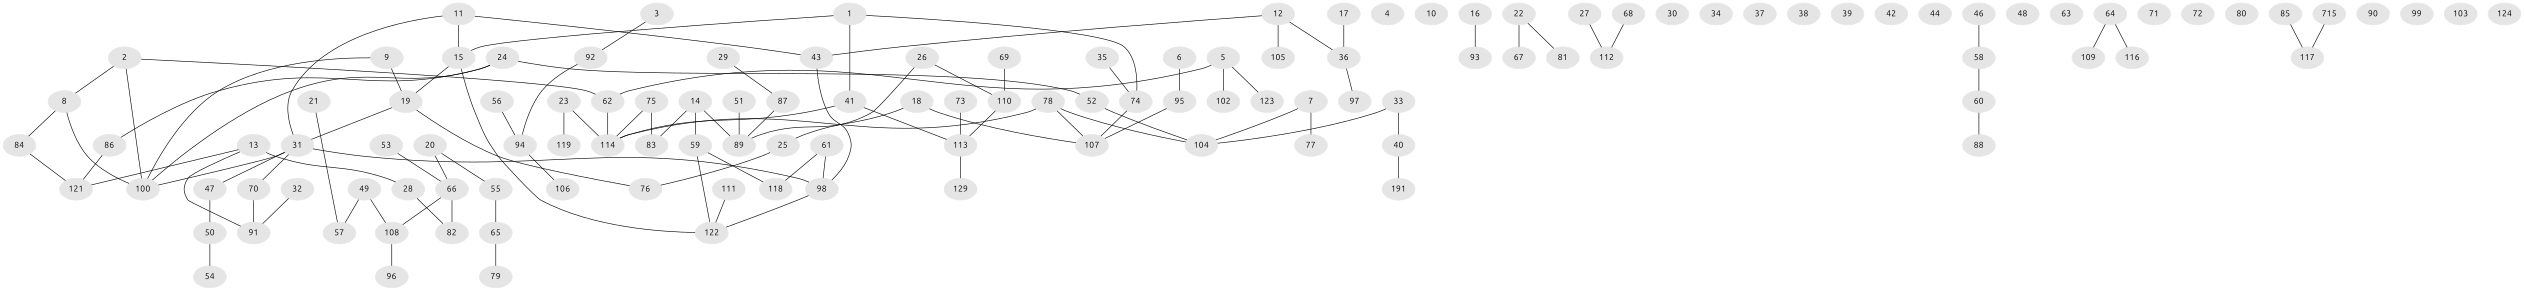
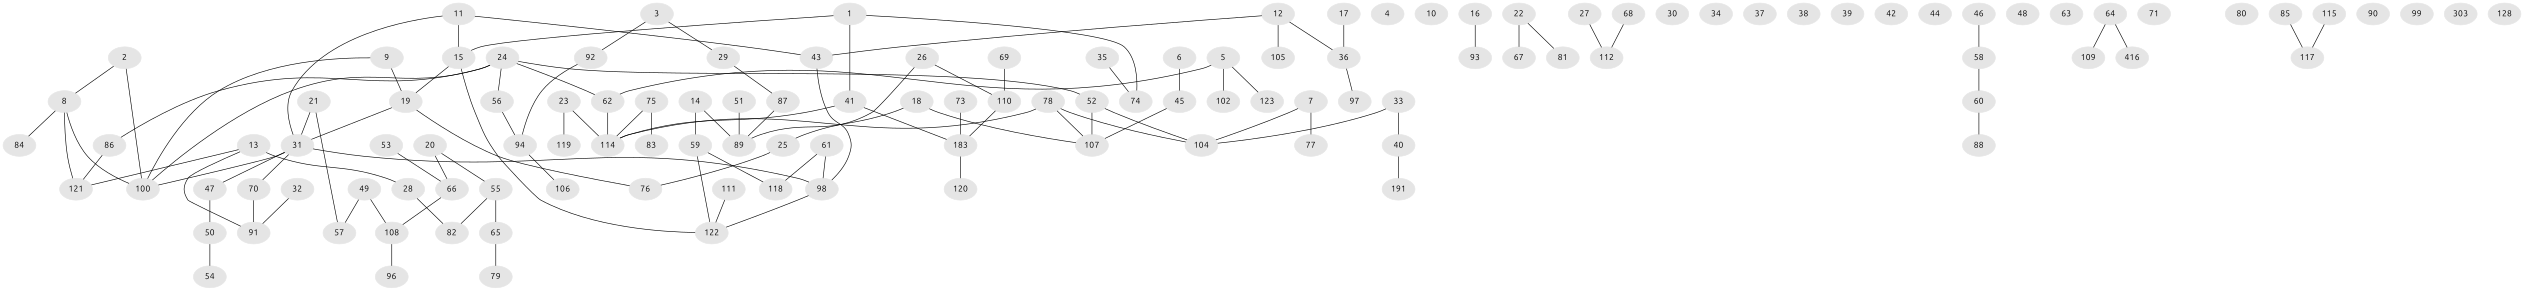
node "72": removed
node "715": label "715" -> "115"
node "103": label "103" -> "303"
node "124": label "124" -> "128"
edge "3" -- "29": added
node "116": label "116" -> "416"
edge "2" -- "62": now "24" -- "62"
edge "24" -- "56": added
node "95": label "95" -> "45"
edge "14" -- "83": removed
edge "74" -- "107": now "52" -- "107"
edge "21" -- "31": added
node "113": label "113" -> "183"
edge "84" -- "121": now "8" -- "121"
node "129": label "129" -> "120"
edge "66" -- "82": now "55" -- "82"
